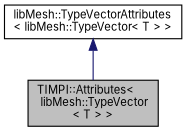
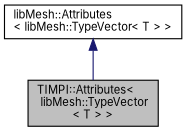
node "libMesh::TypeVectorAttributes < libMesh::TypeVector< T > >": label "libMesh::TypeVectorAttributes < libMesh::TypeVector< T > >" -> "libMesh::Attributes < libMesh::TypeVector< T > >"
